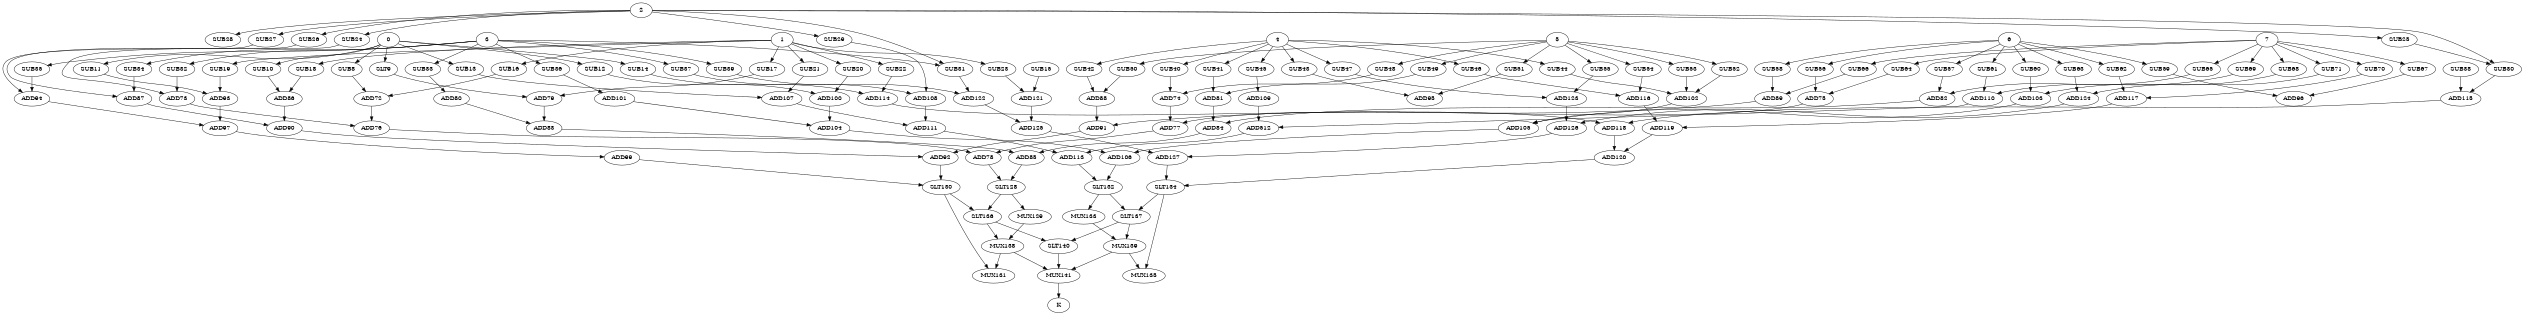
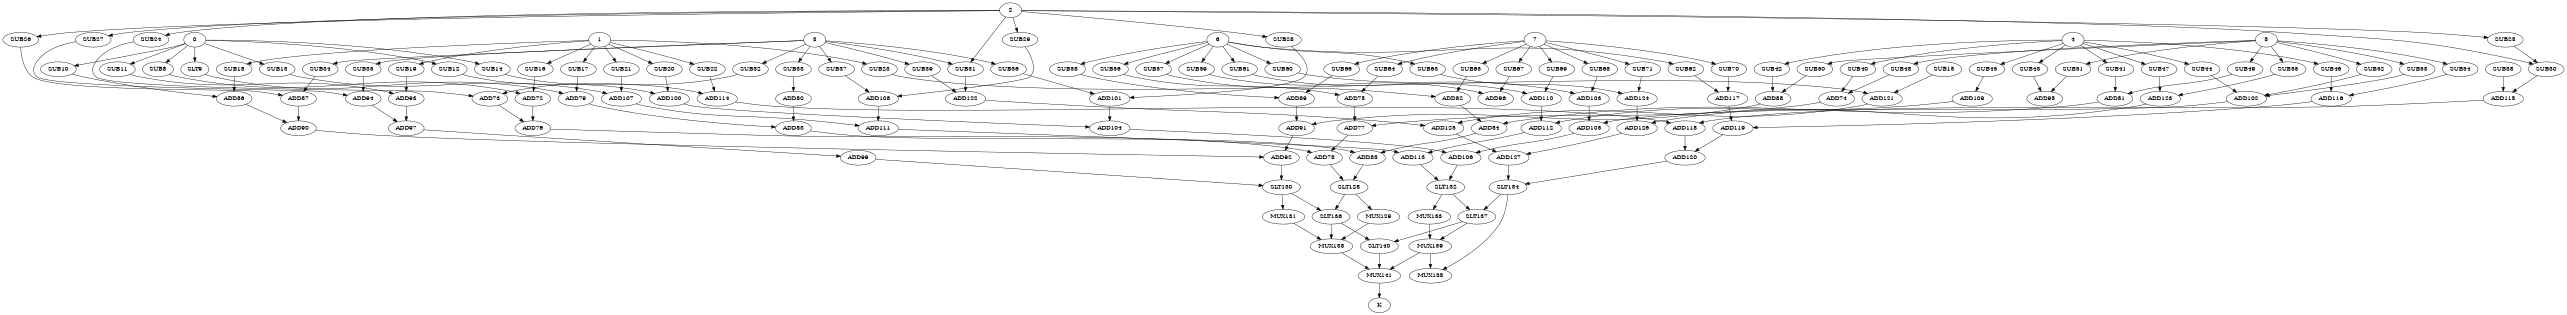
edge "SUB28" -> "ADD101": added
node "ADD512": label "ADD512" -> "ADD112"
edge "MUX138" -> "MUX131": reversed
